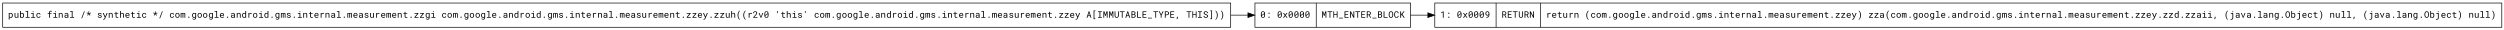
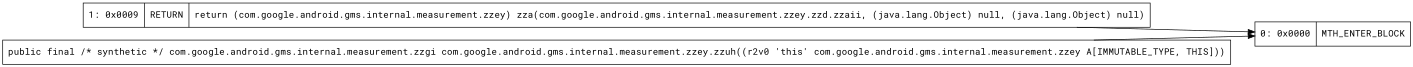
edge "0: 0x0000" -> "1: 0x0009": reversed
